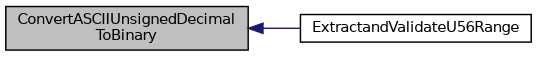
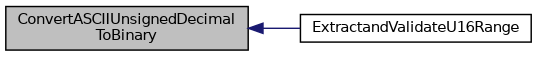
node "ExtractandValidateU56Range": label "ExtractandValidateU56Range" -> "ExtractandValidateU16Range"
